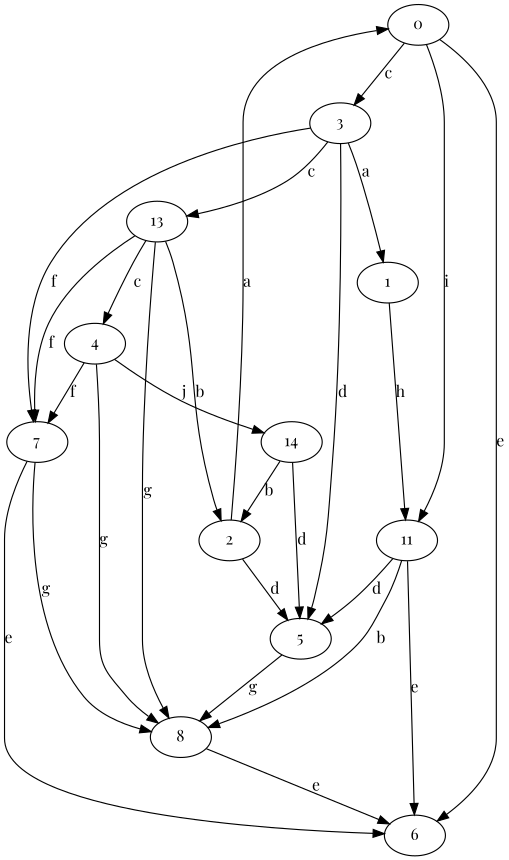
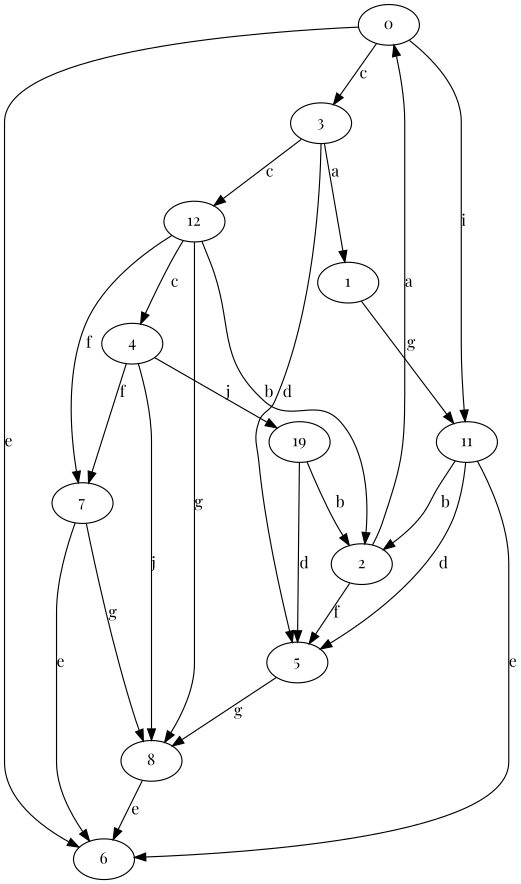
edge "3" -> "7": removed, label "f"
node "13": label "13" -> "12"
edge "1" -> "11": label "h" -> "g"
node "14": label "14" -> "19"
edge "4" -> "8": label "g" -> "j"
edge "2" -> "5": label "d" -> "f"
edge "11" -> "8": now "11" -> "2"
